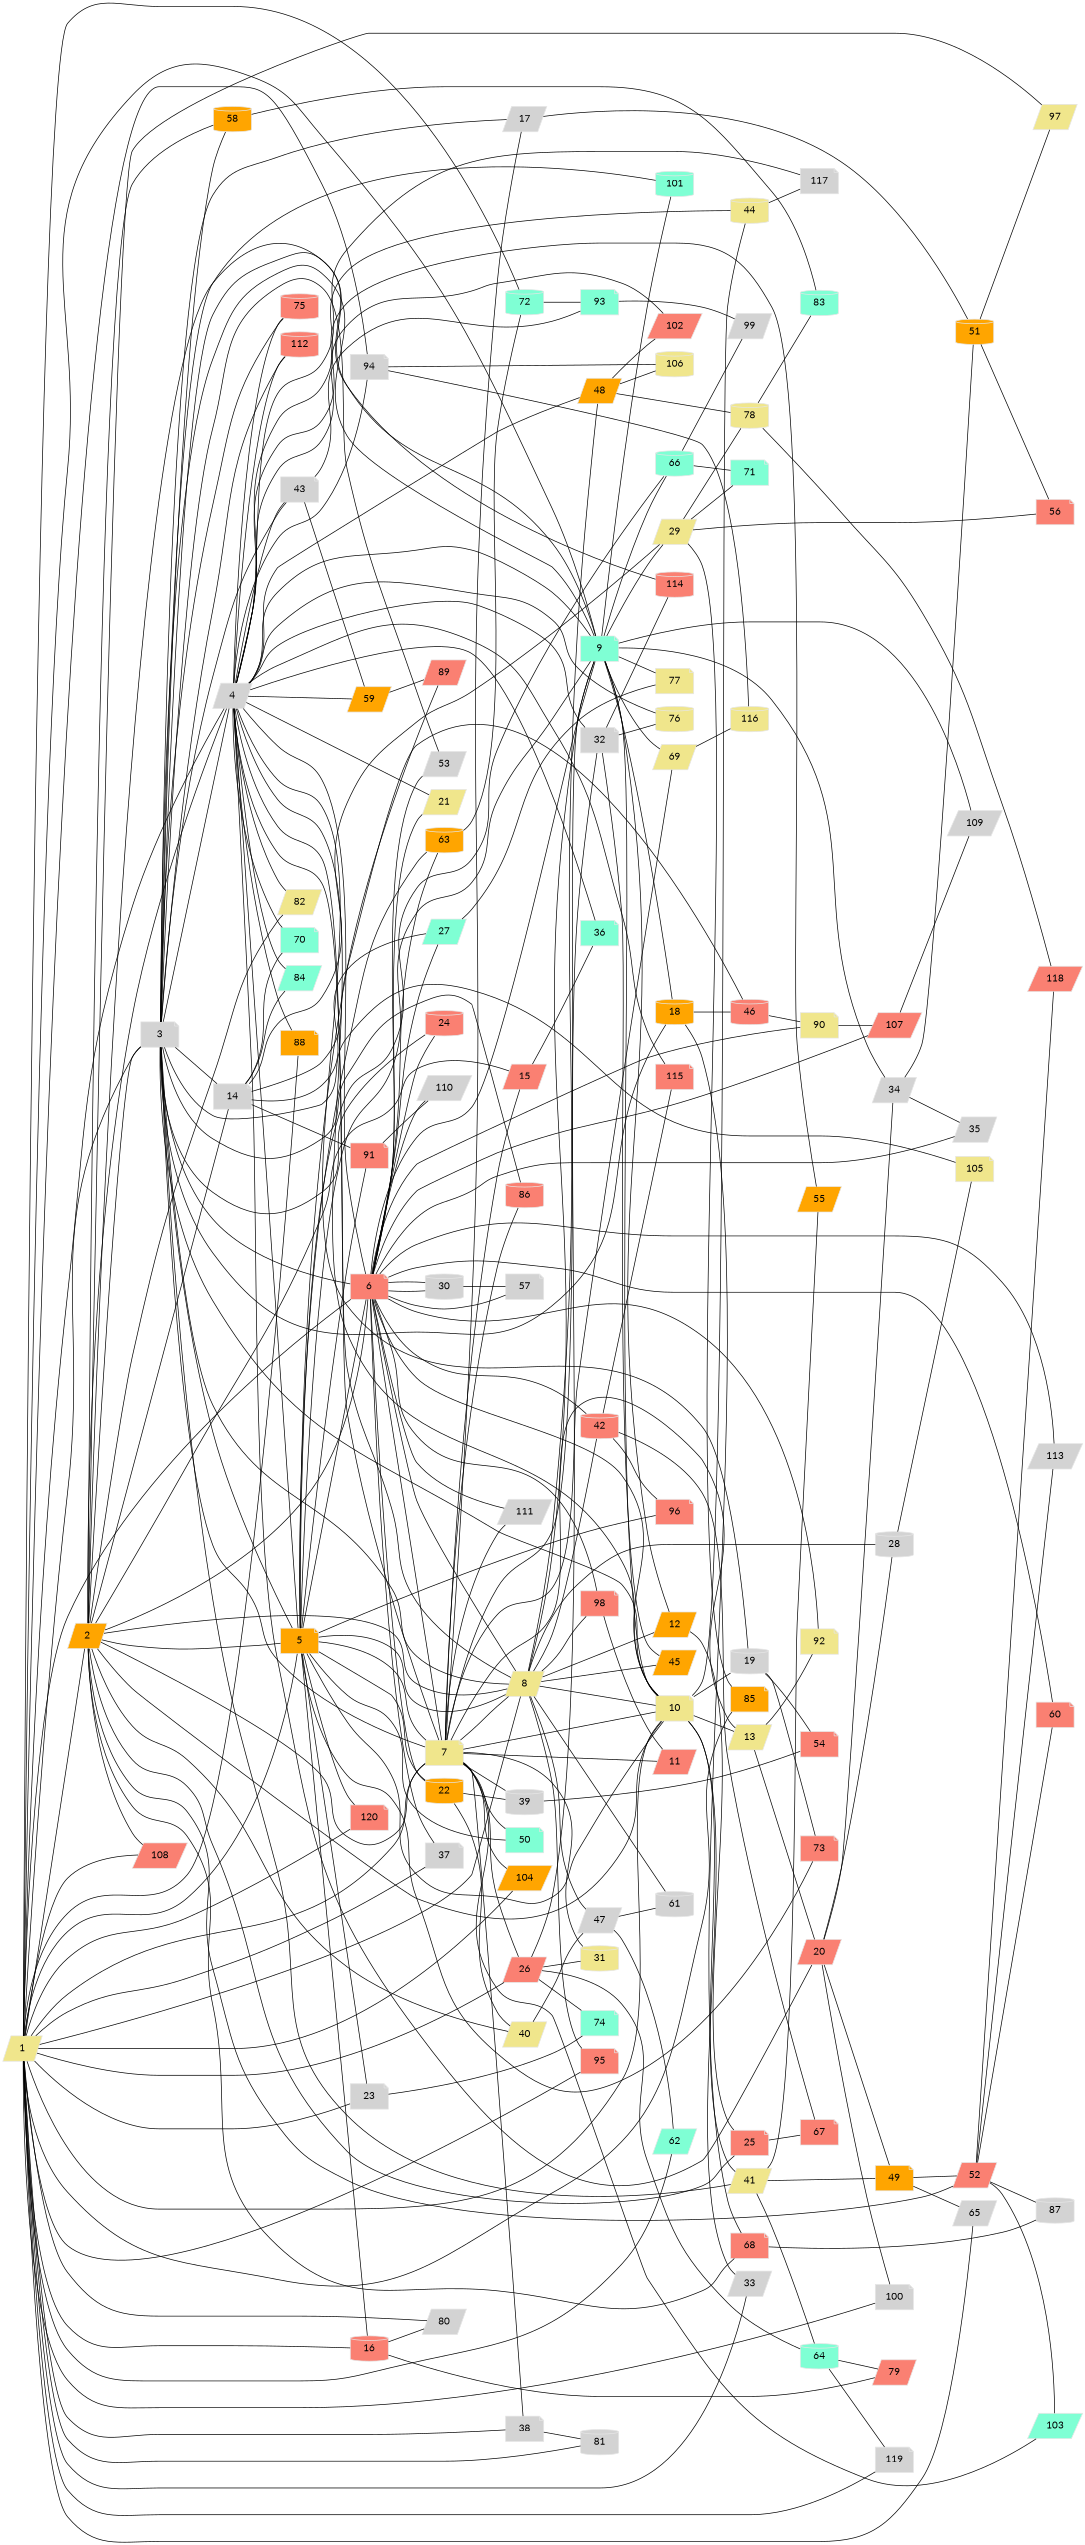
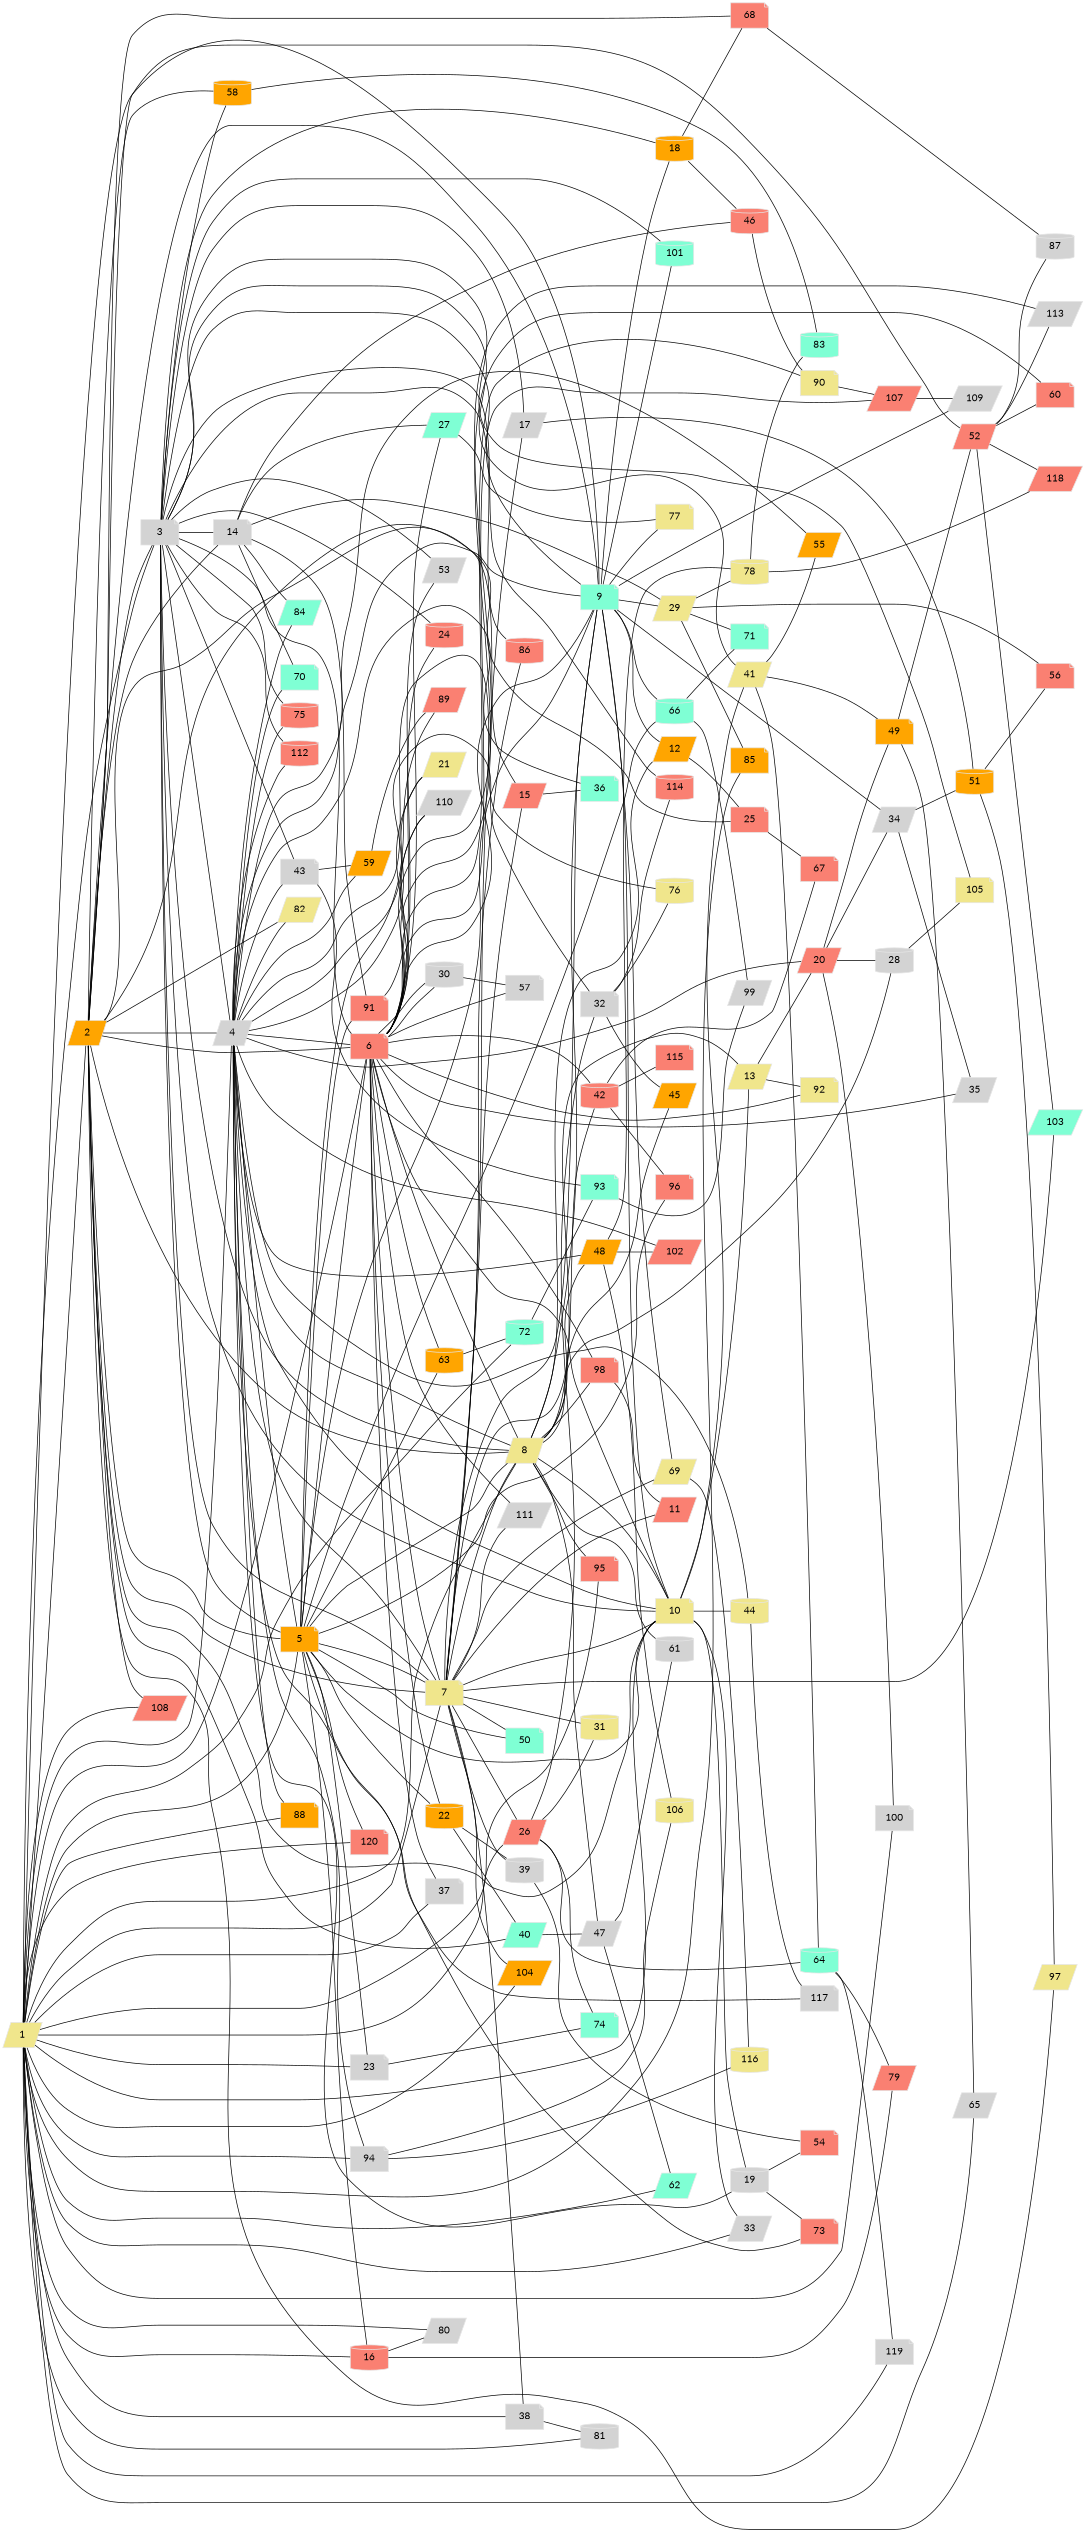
edge "4" -- "115": removed
node "40": fillcolor khaki -> aquamarine
